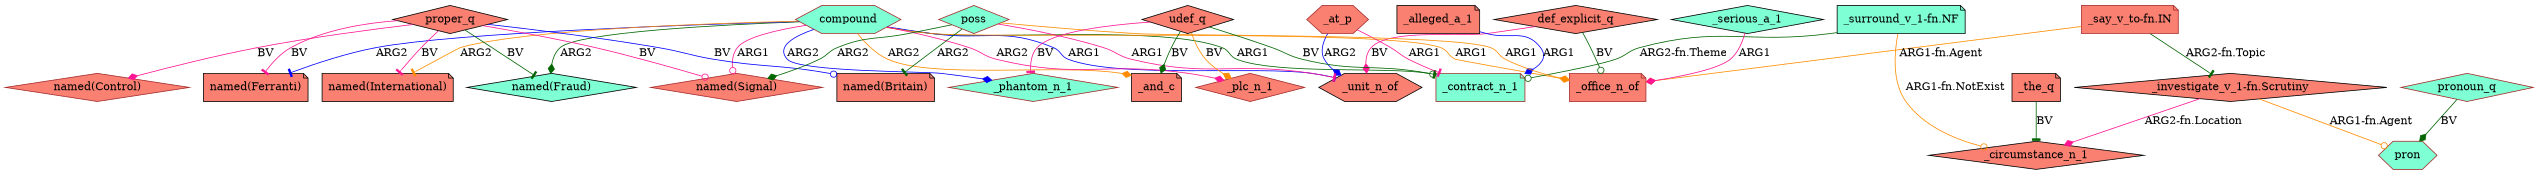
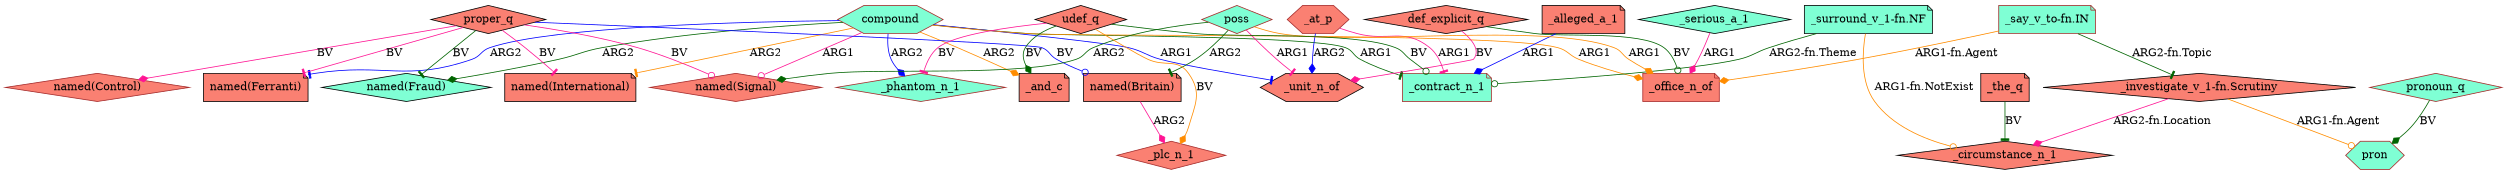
node "_say_v_to-fn.IN": fillcolor salmon -> aquamarine
edge "compound" -> "_plc_n_1": now "named(Britain)" -> "_plc_n_1"
